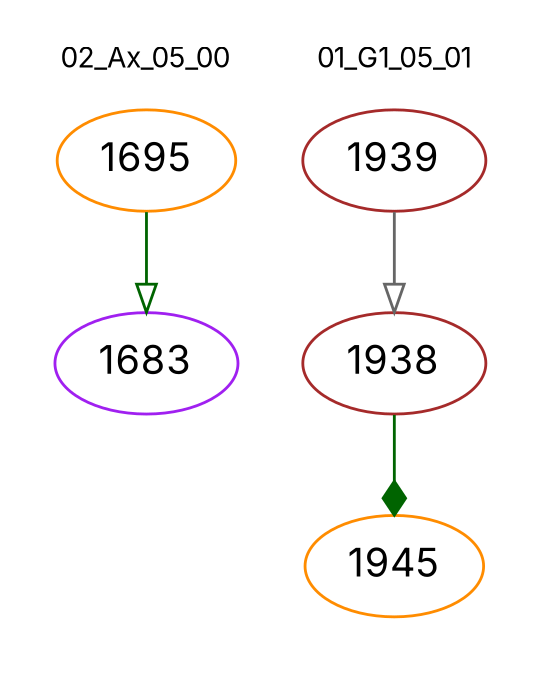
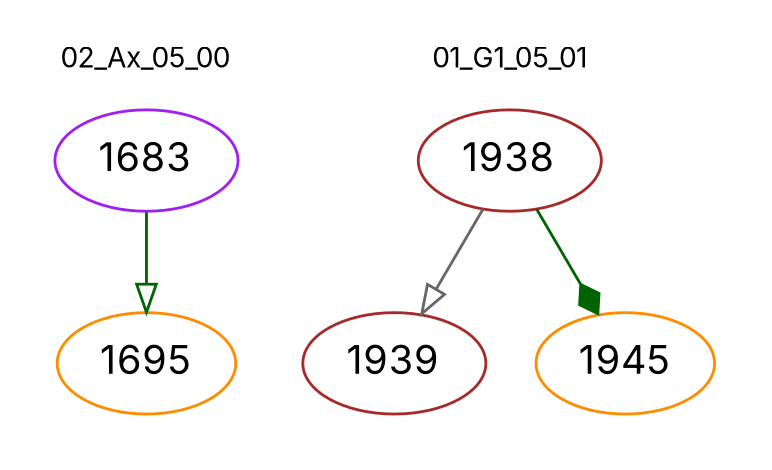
edge "1695" -> "1683": reversed
edge "1939" -> "1938": reversed
